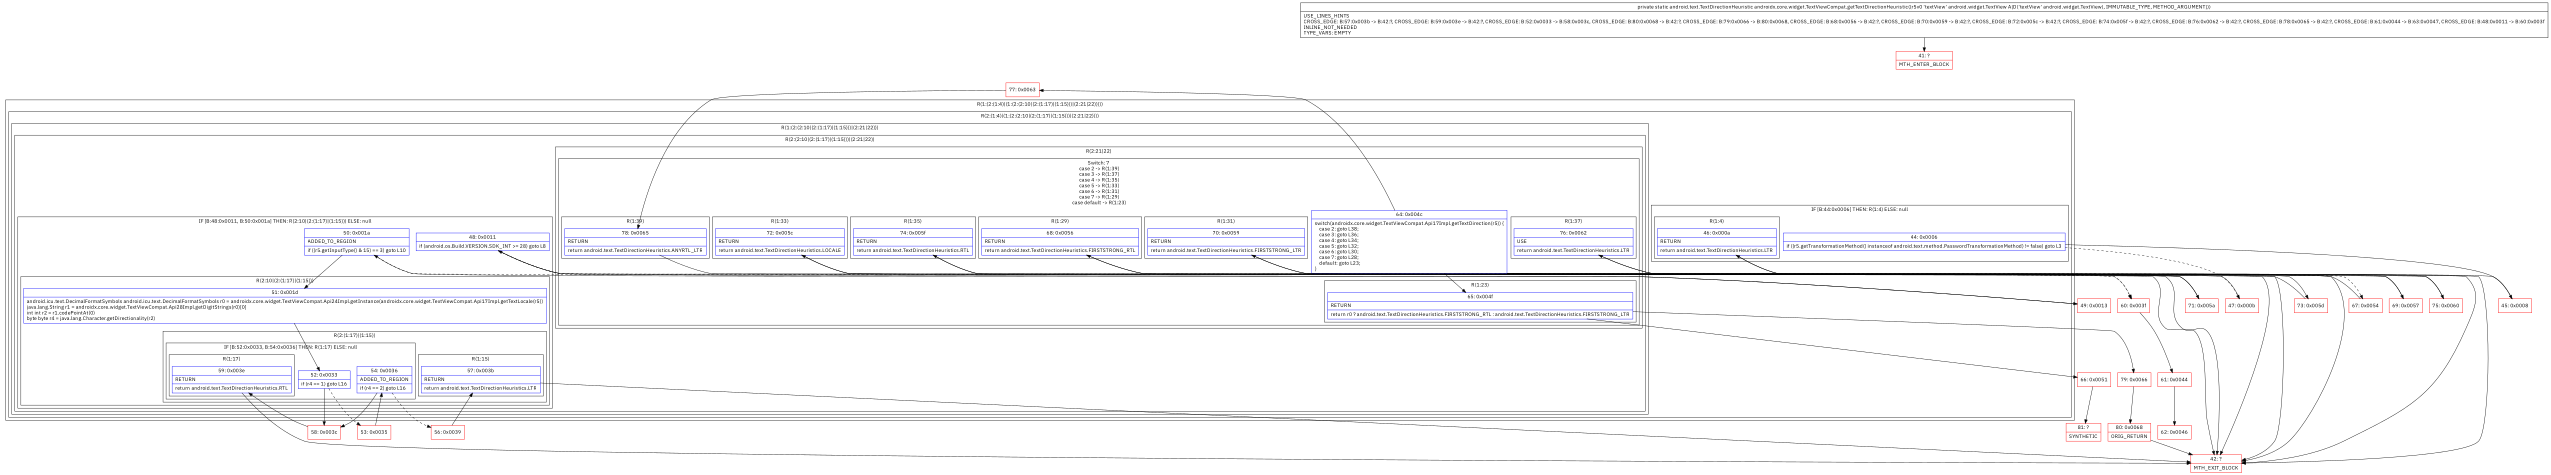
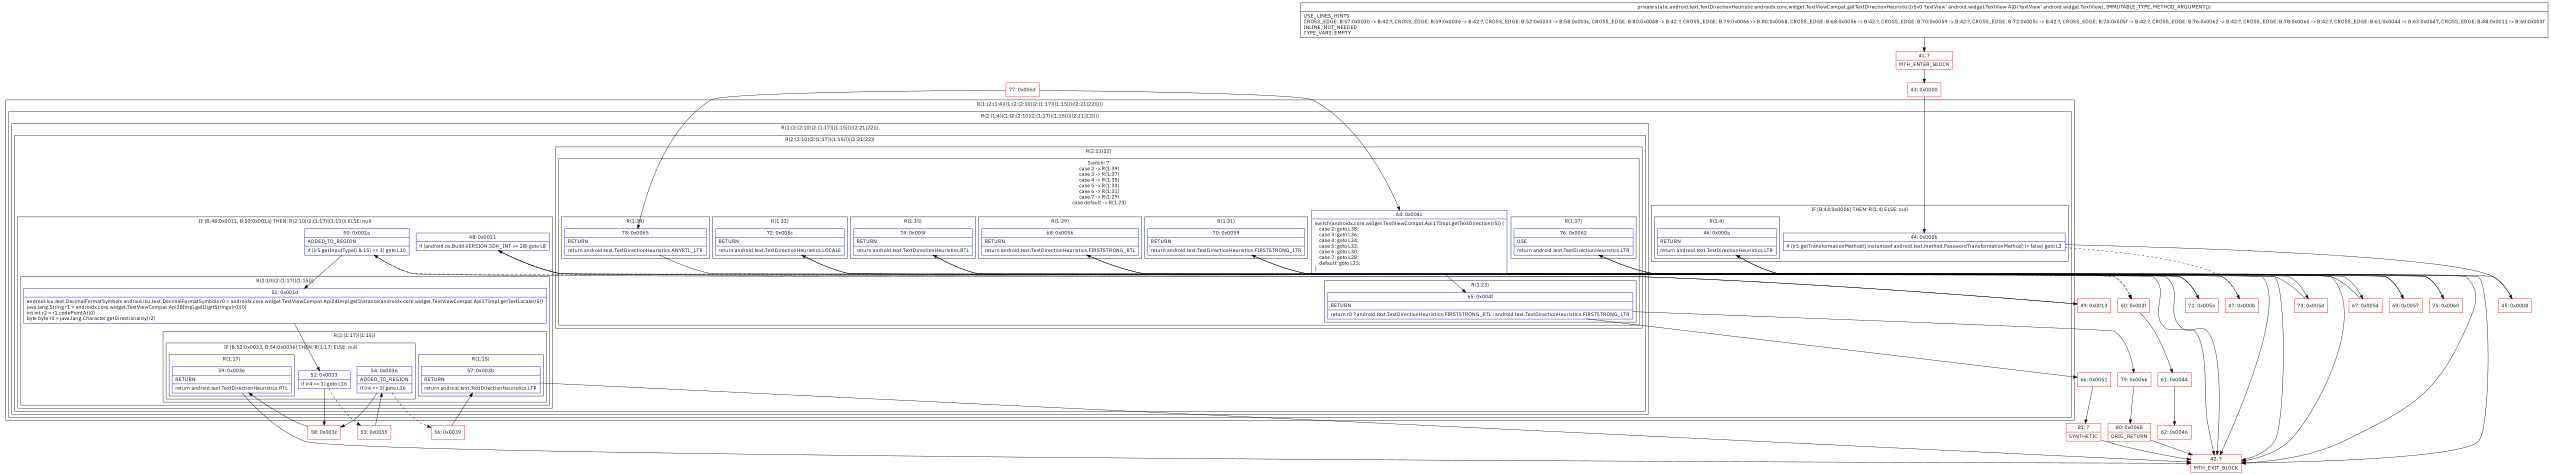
node "43: 0x0000": added
edge "64: 0x004c" -> "77: 0x0063": reversed
edge "64: 0x004c" -> "67: 0x0054": style dashed -> solid
edge "81: ?" -> "42: ?": added
